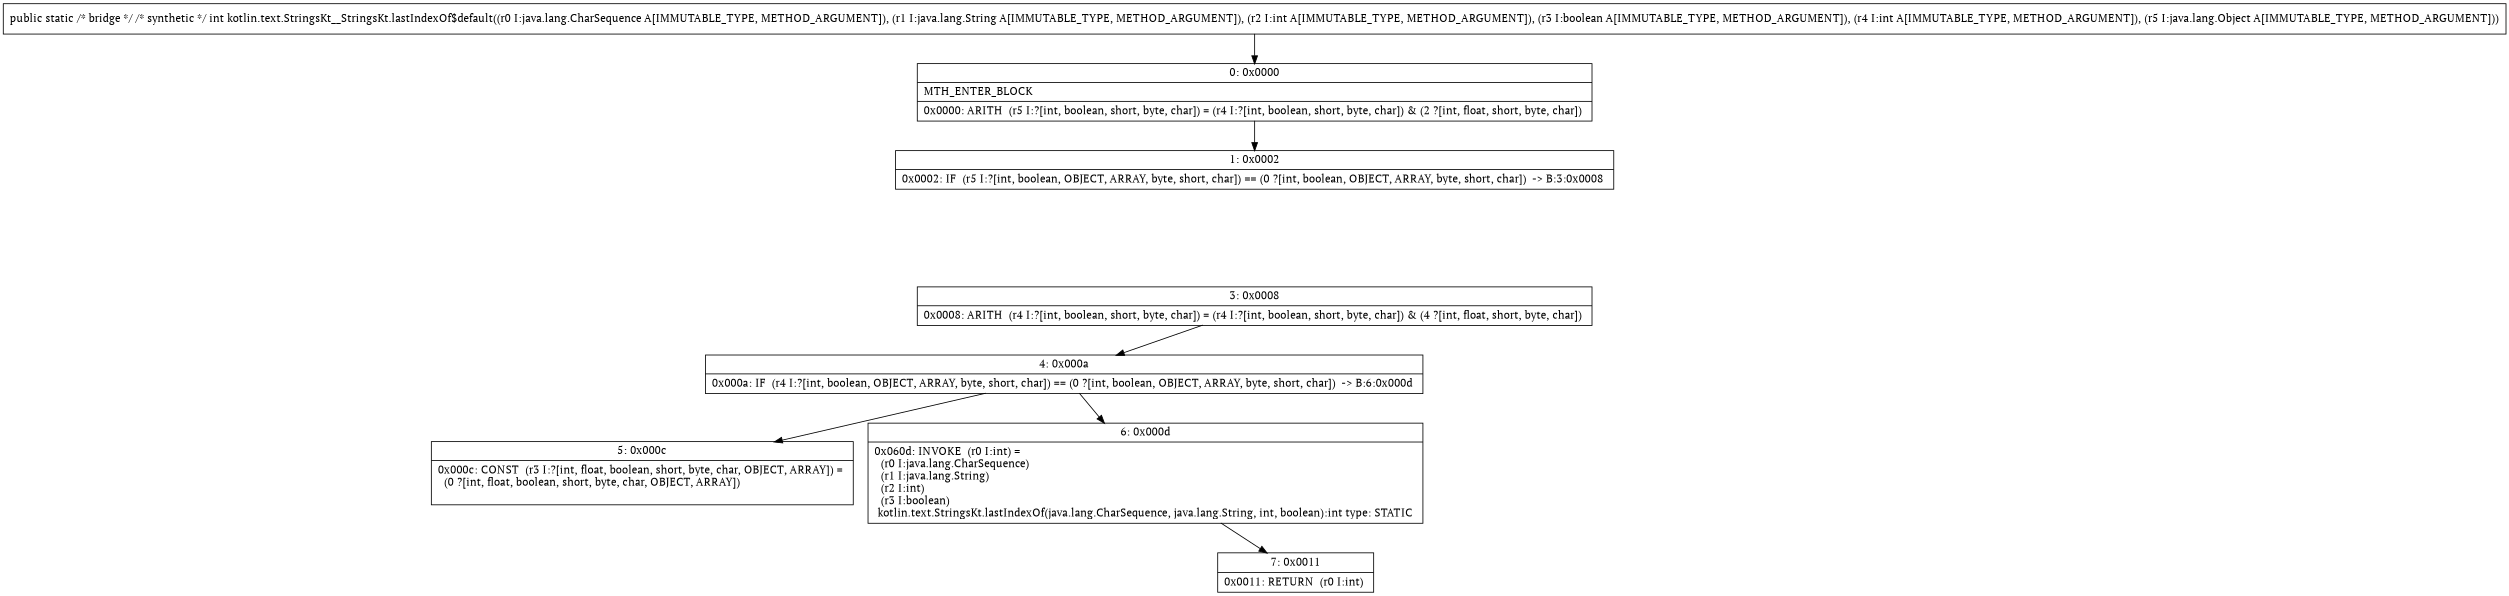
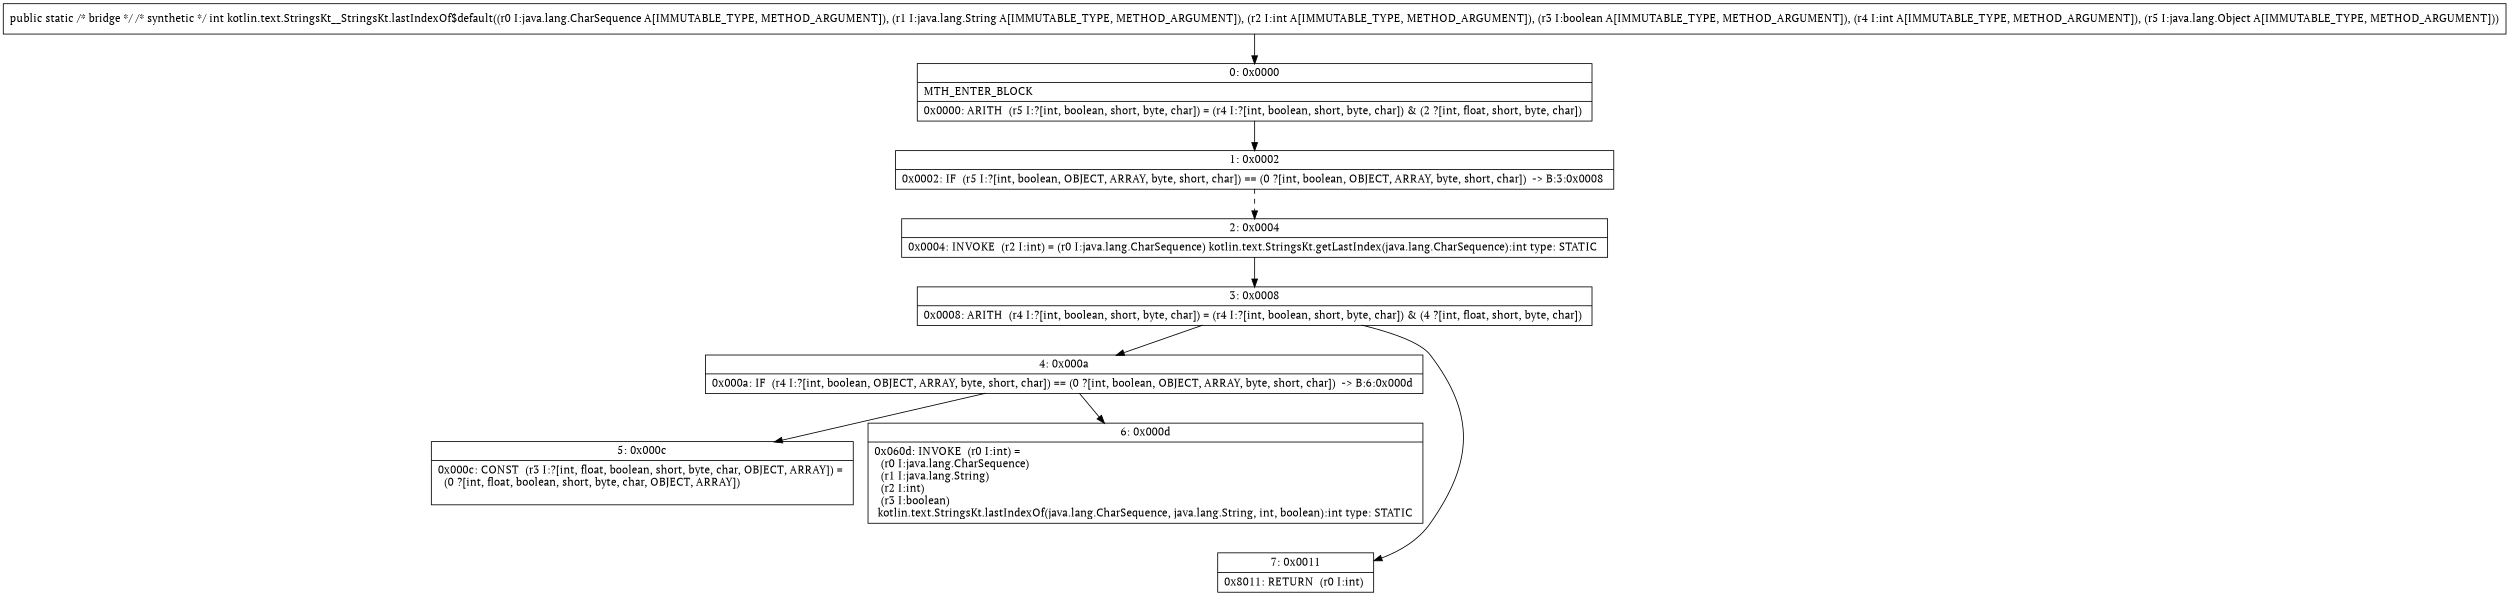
node "2: 0x0004": added
edge "6: 0x000d" -> "7: 0x0011": now "3: 0x0008" -> "7: 0x0011"
node "7: 0x0011": text "0x0011: RETURN  (r0 I:int)" -> "0x8011: RETURN  (r0 I:int)"
